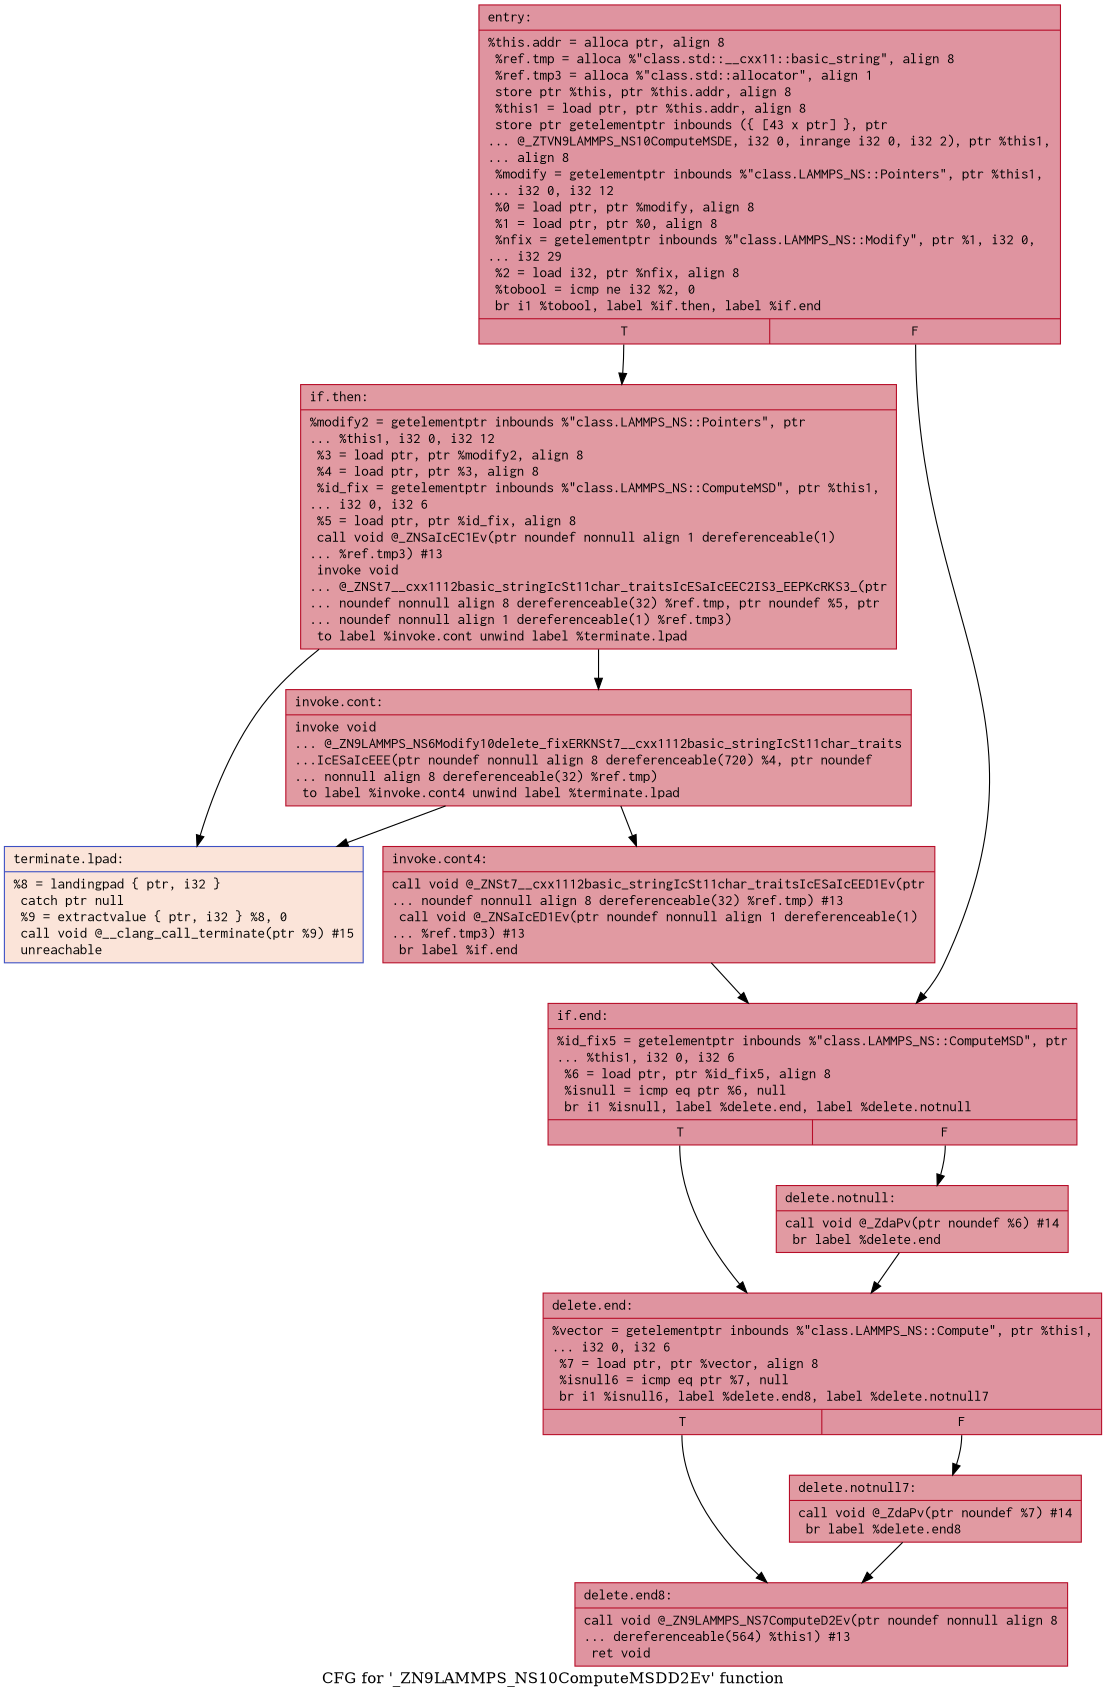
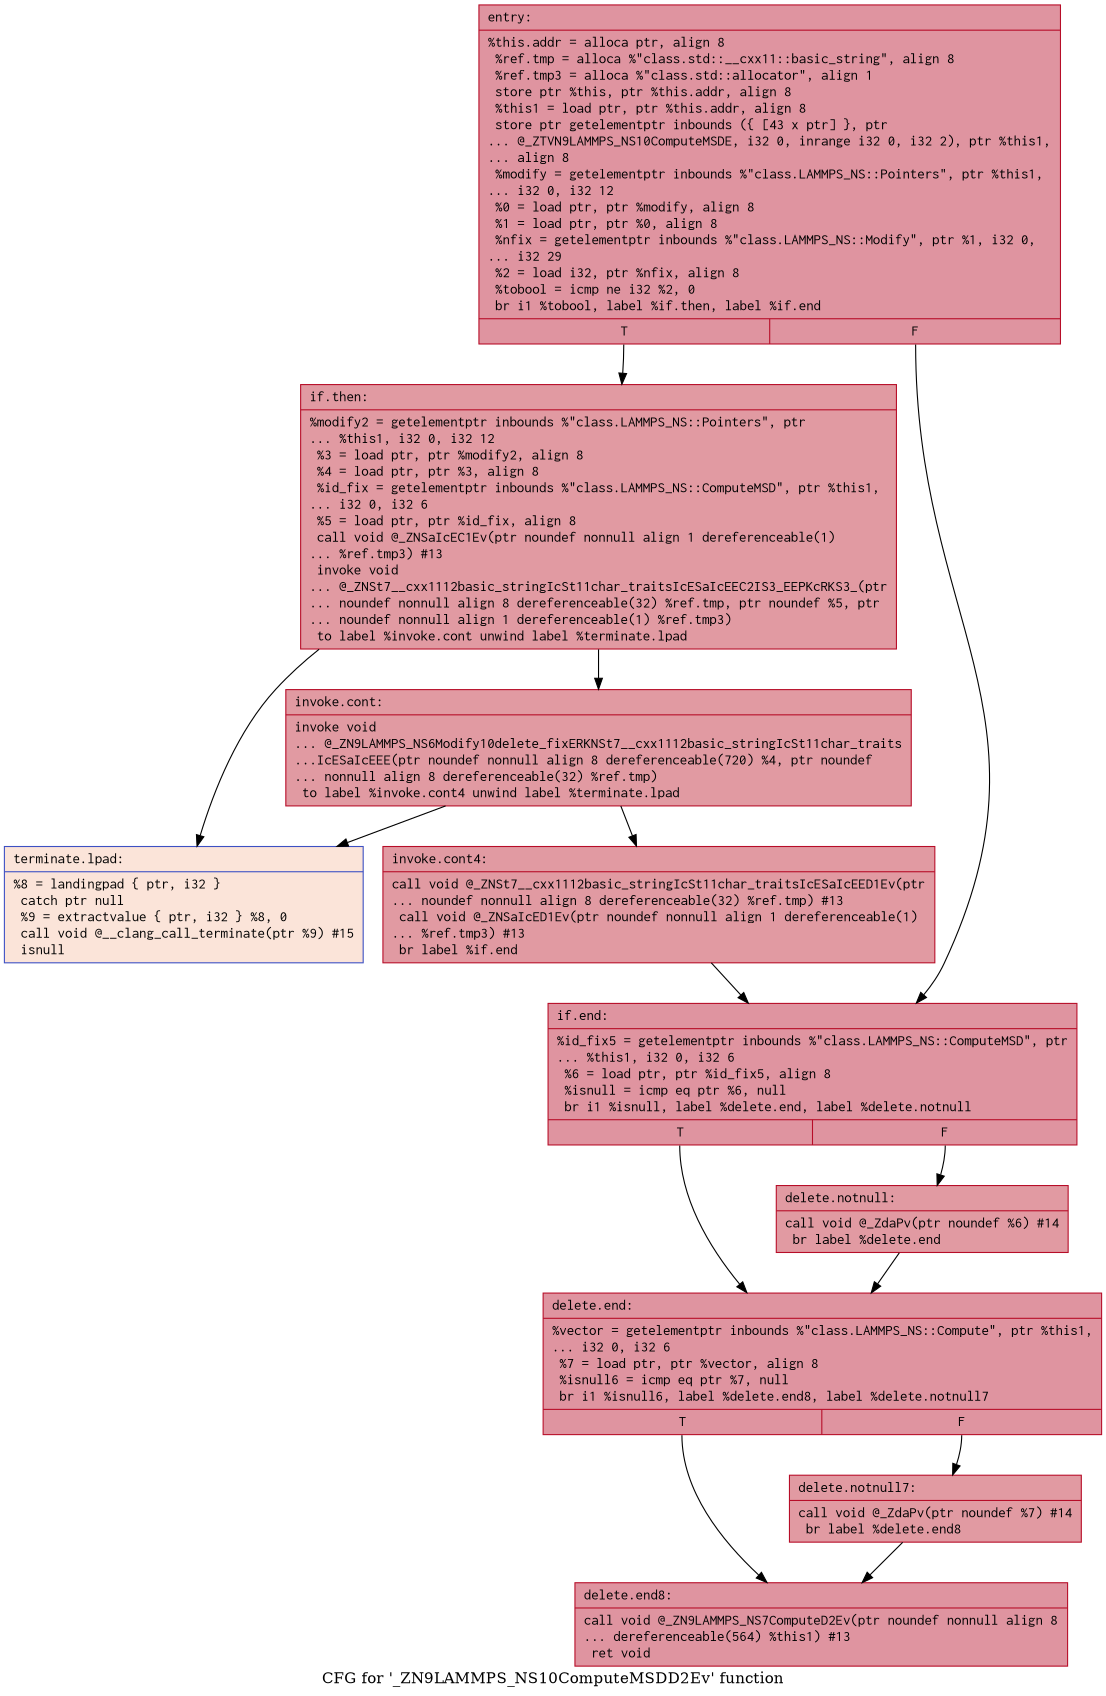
node "terminate.lpad:": text "unreachable" -> "isnull"
